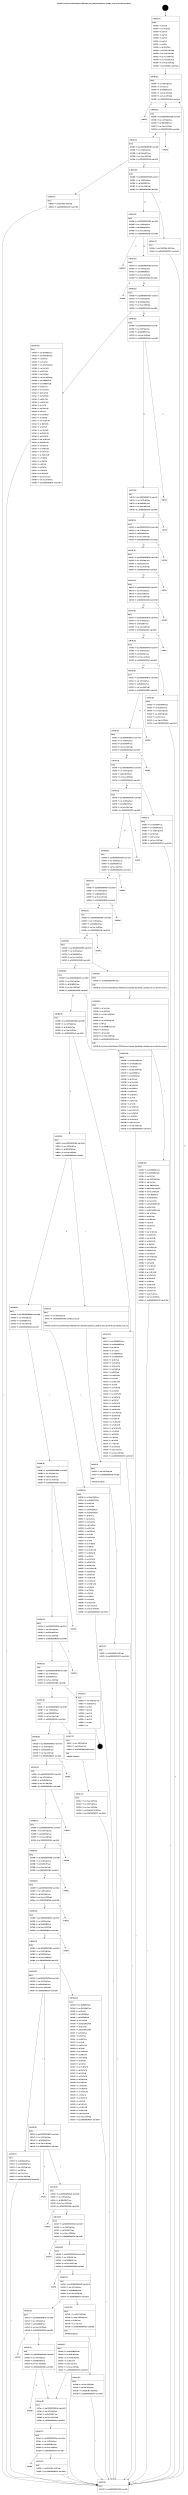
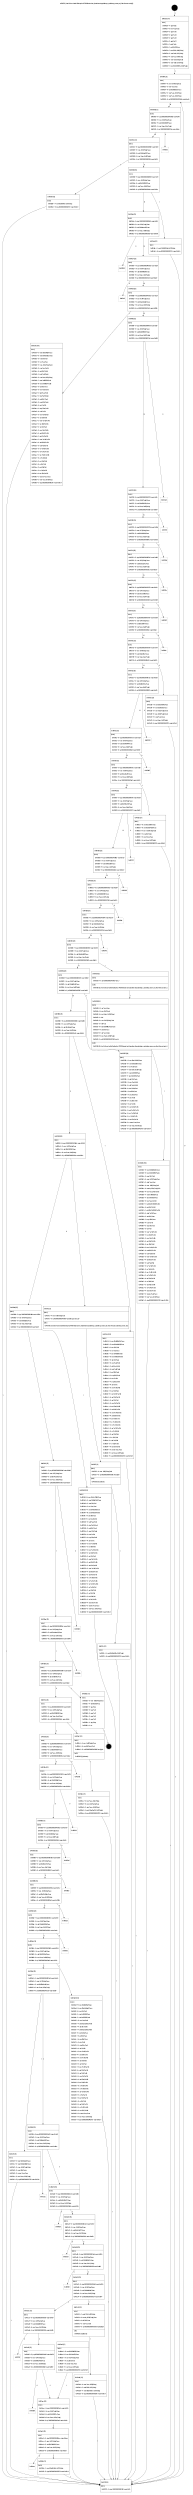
node "0x4020e6": removed
